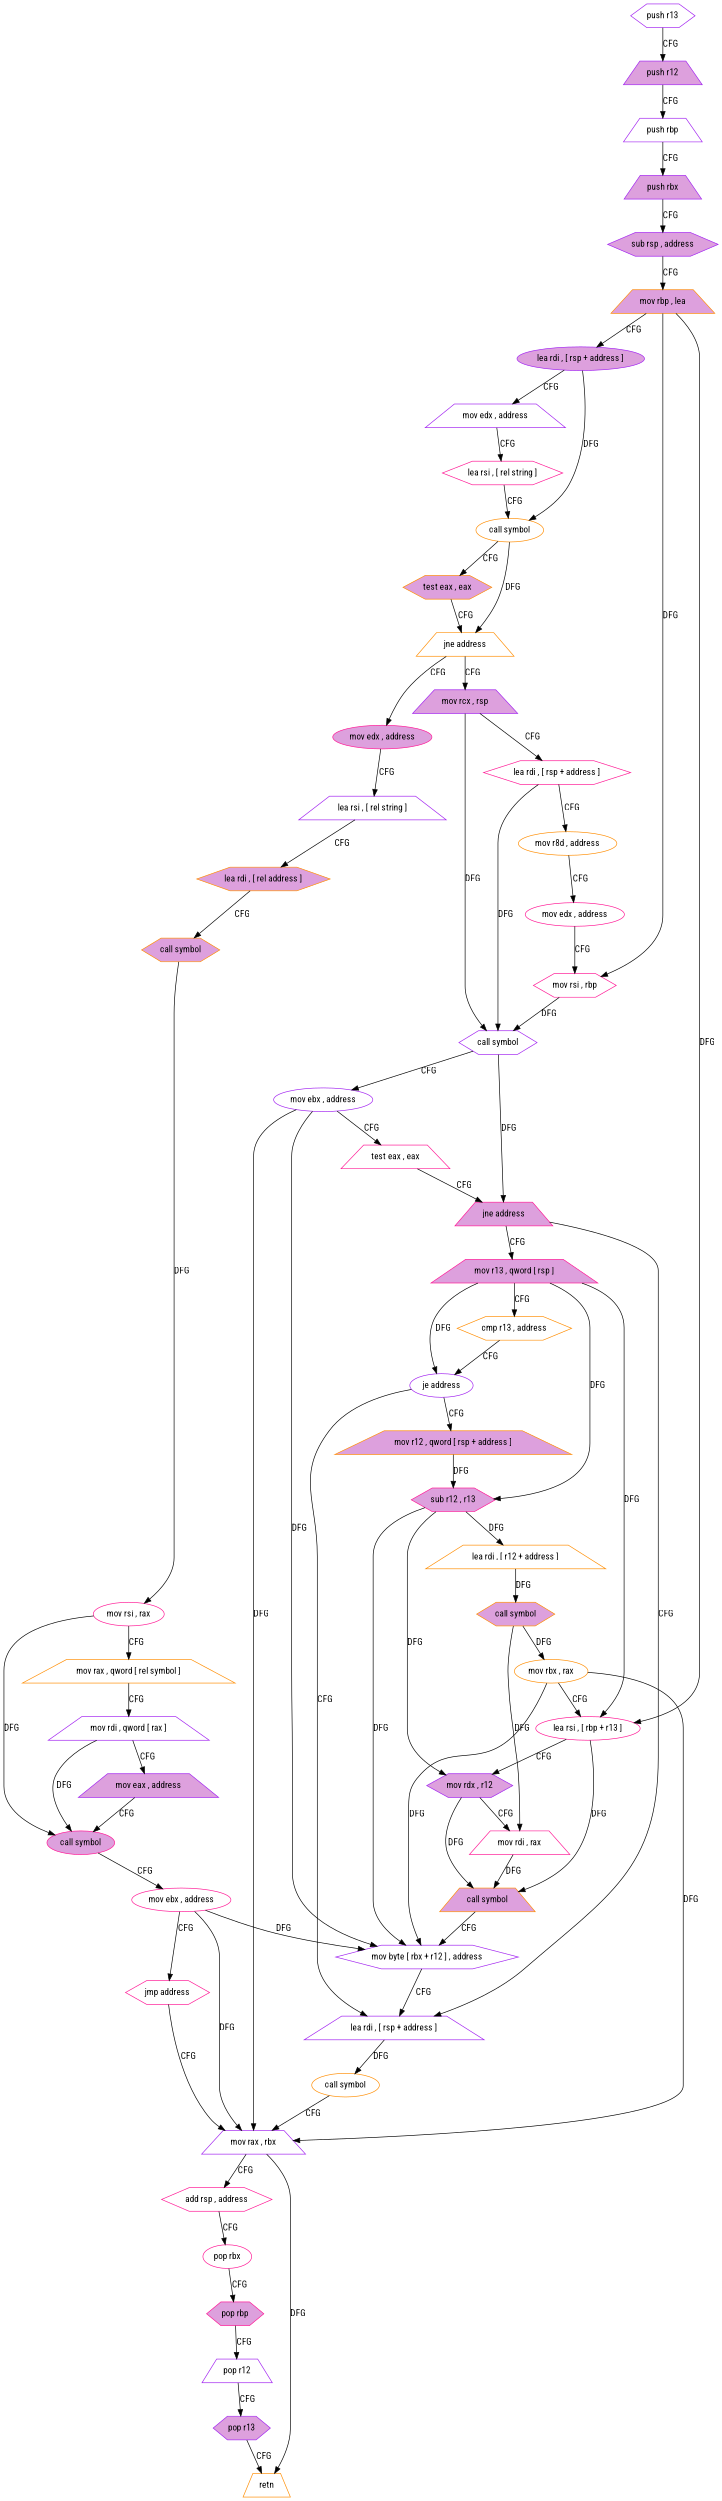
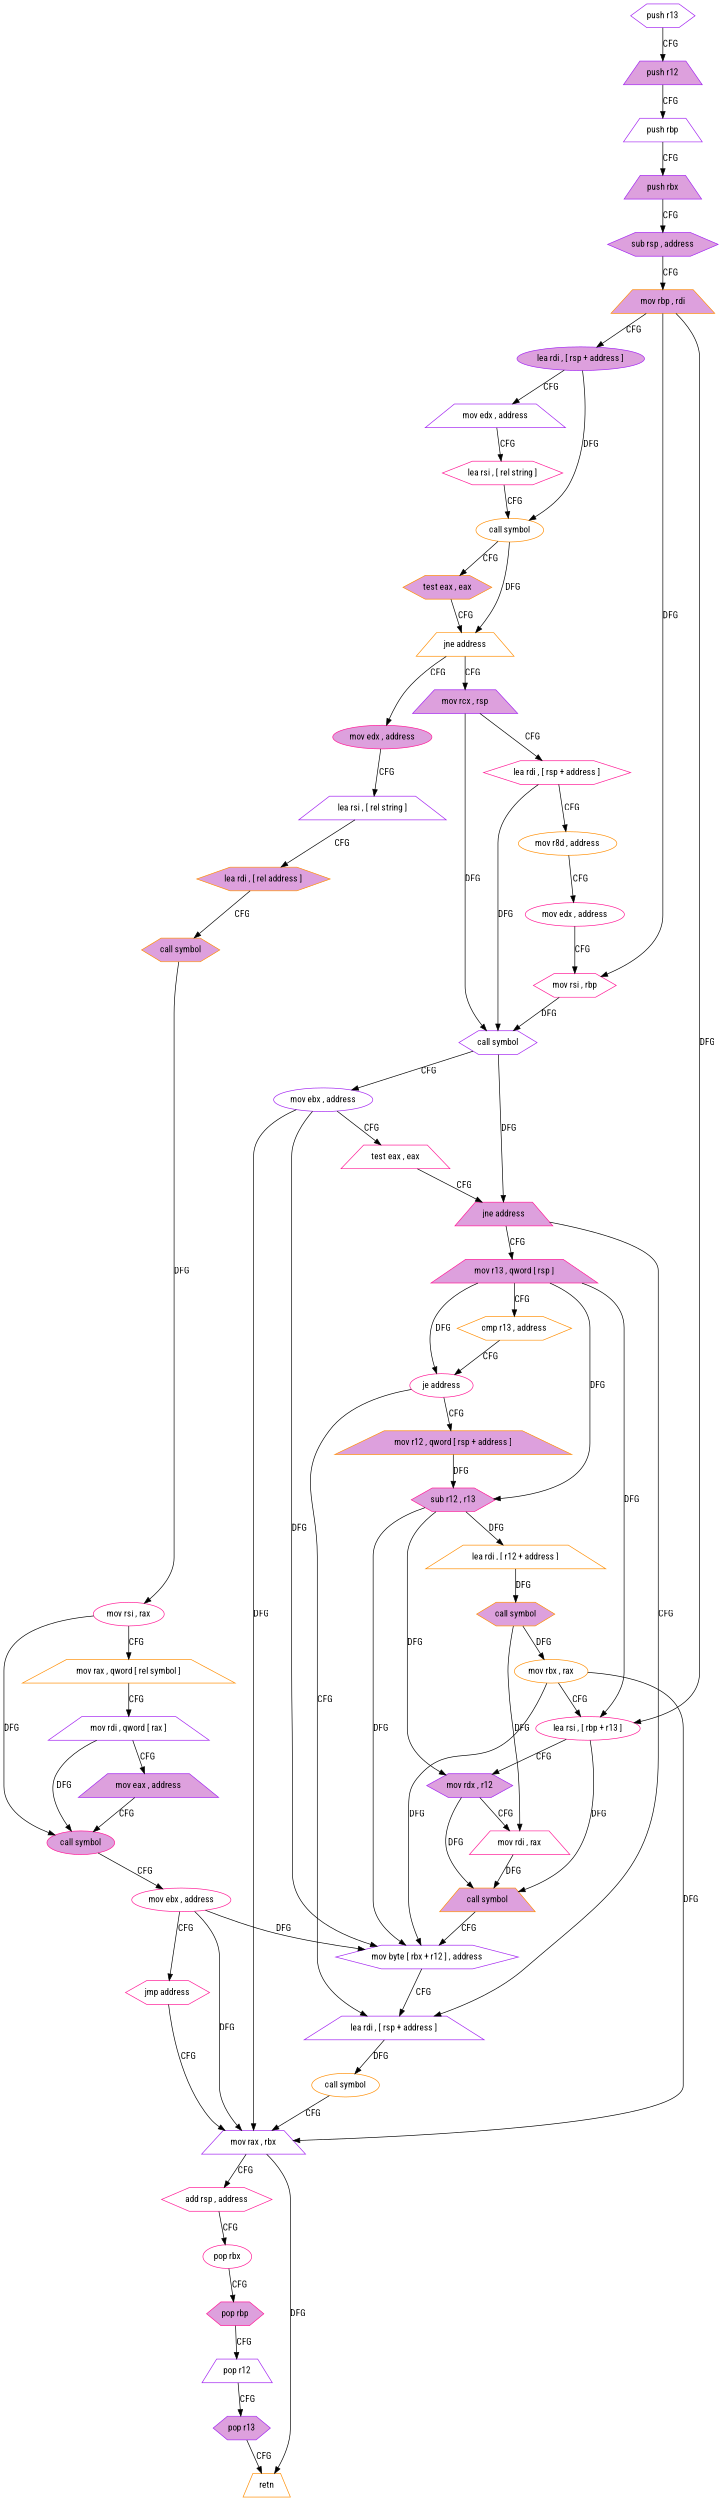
node "mov rbp , lea": label "mov rbp , lea" -> "mov rbp , rdi"
node "je address": color purple -> deeppink
